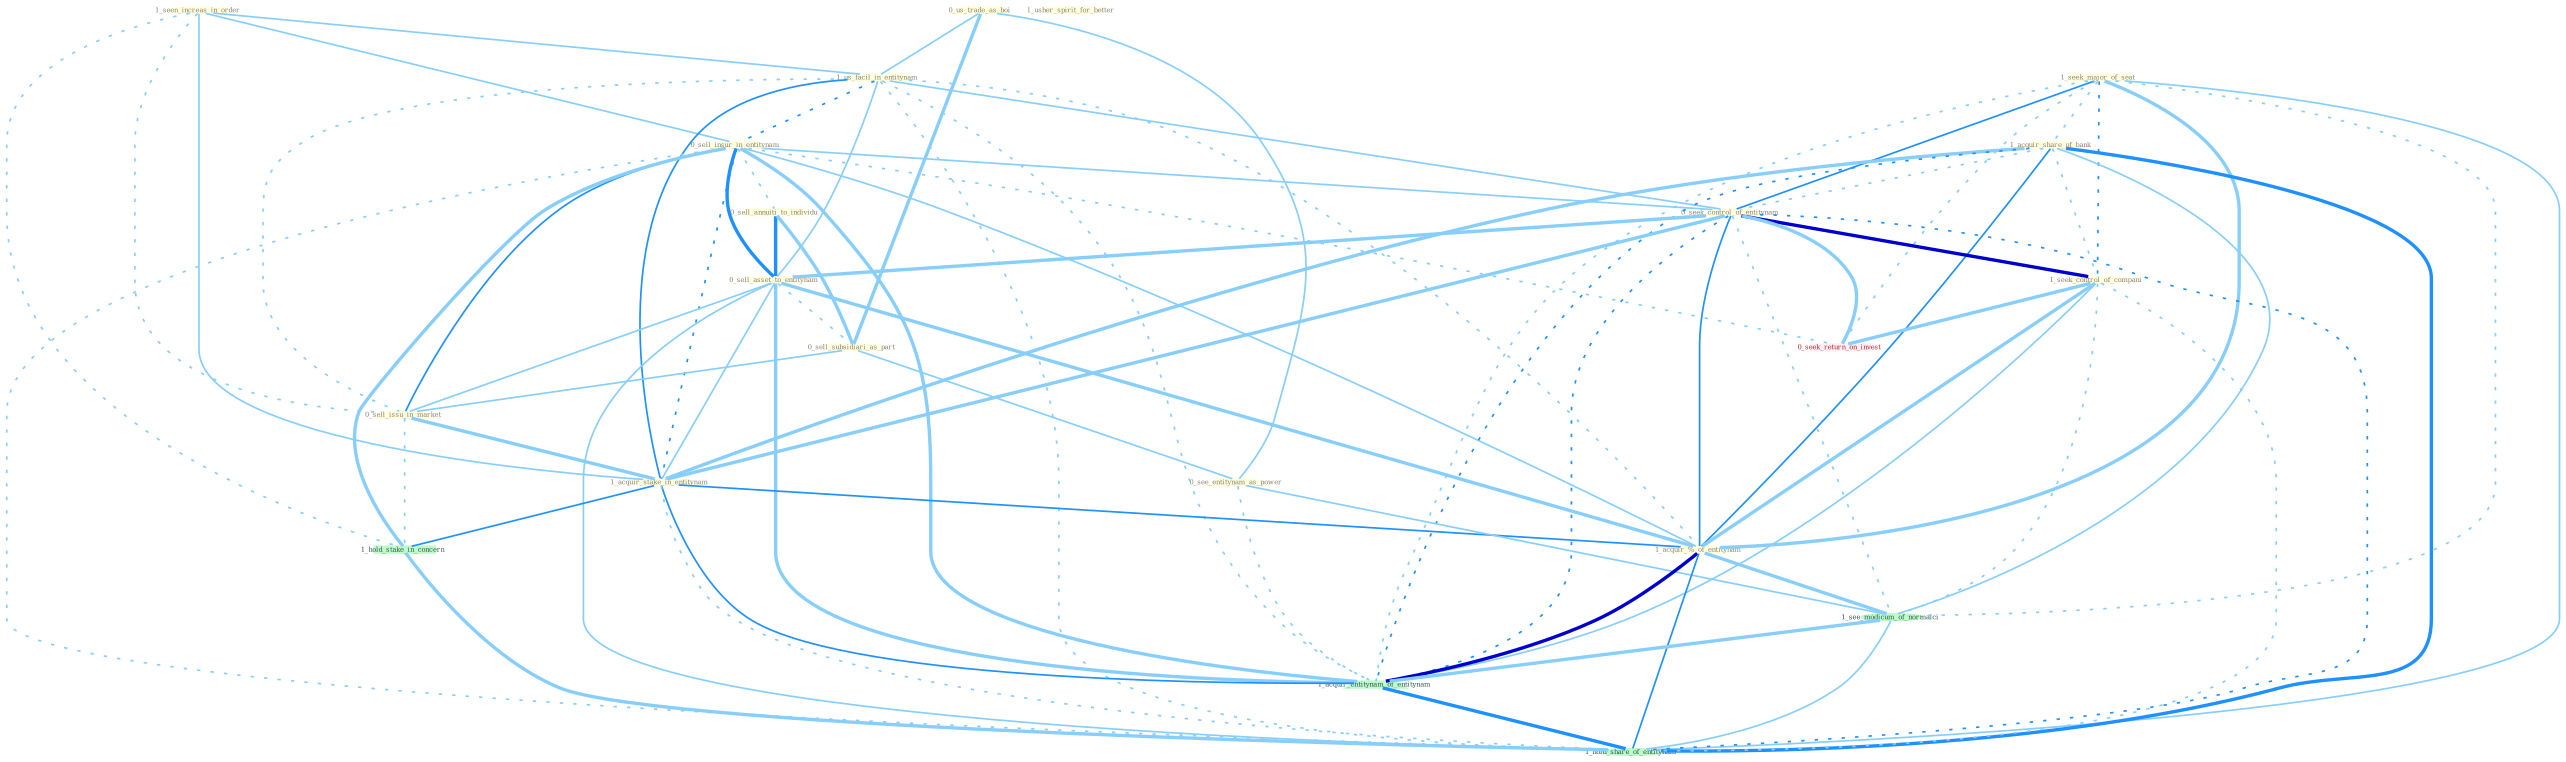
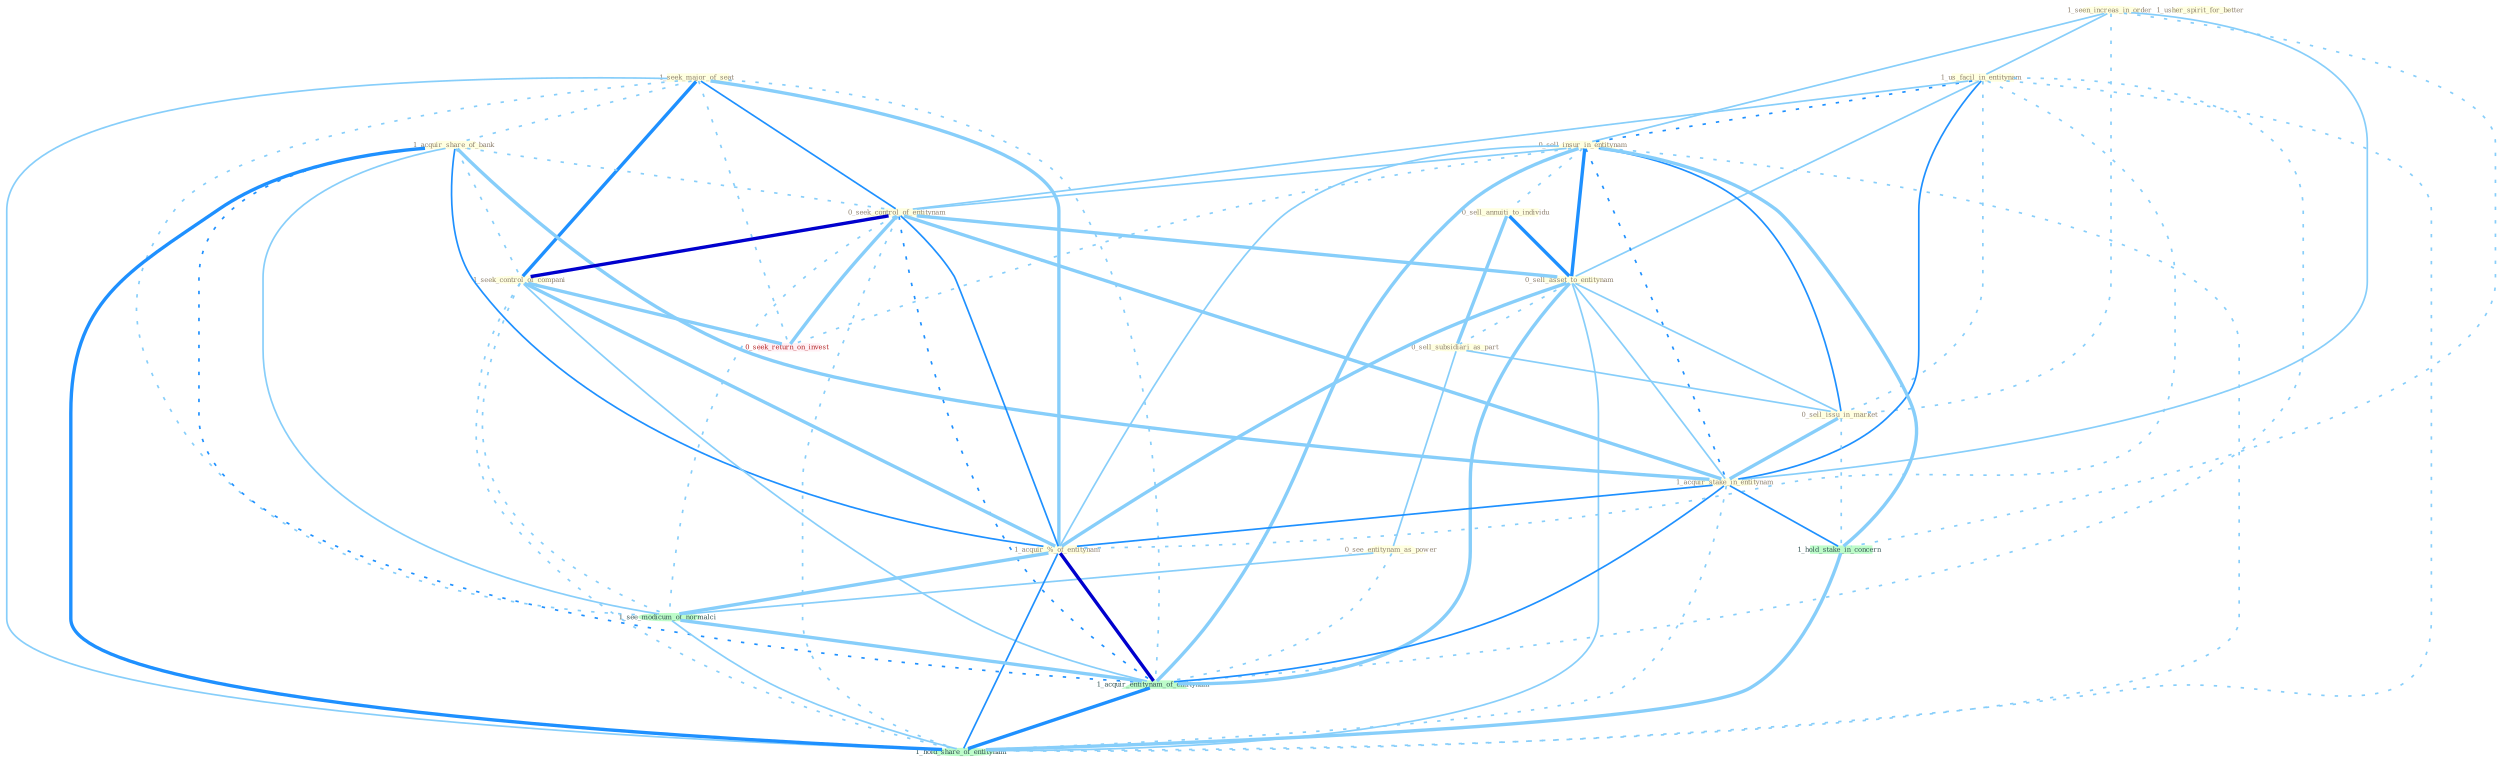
node "0_us_trade_as_boi": removed
edge "1_seek_major_of_seat" -- "1_seek_control_of_compani": style dotted -> bold
edge "0_seek_control_of_entitynam" -- "1_hold_share_of_entitynam": color #1e90ff -> #87cefa
